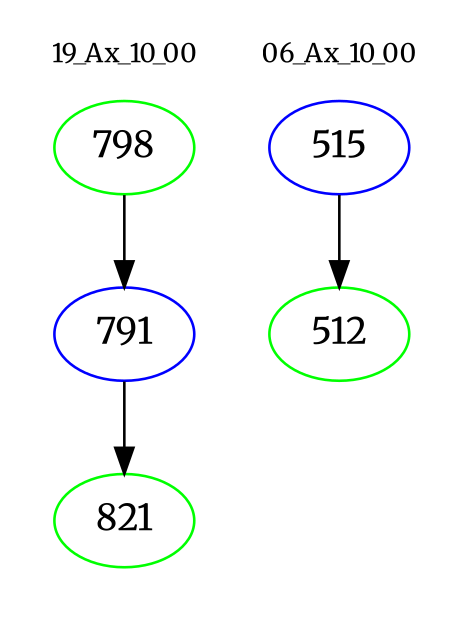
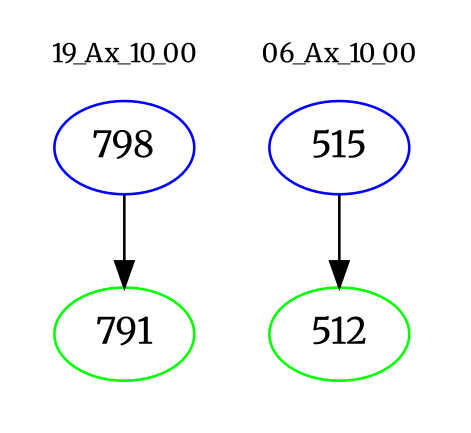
node "798": color green -> blue
node "791": color blue -> green
node "821": removed
